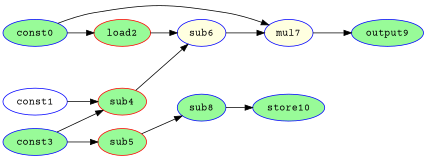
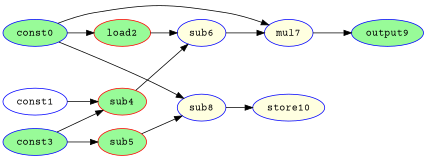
edge "const0" -> "sub8": added
node "sub8": fillcolor palegreen -> lightyellow
node "store10": fillcolor palegreen -> lightyellow
